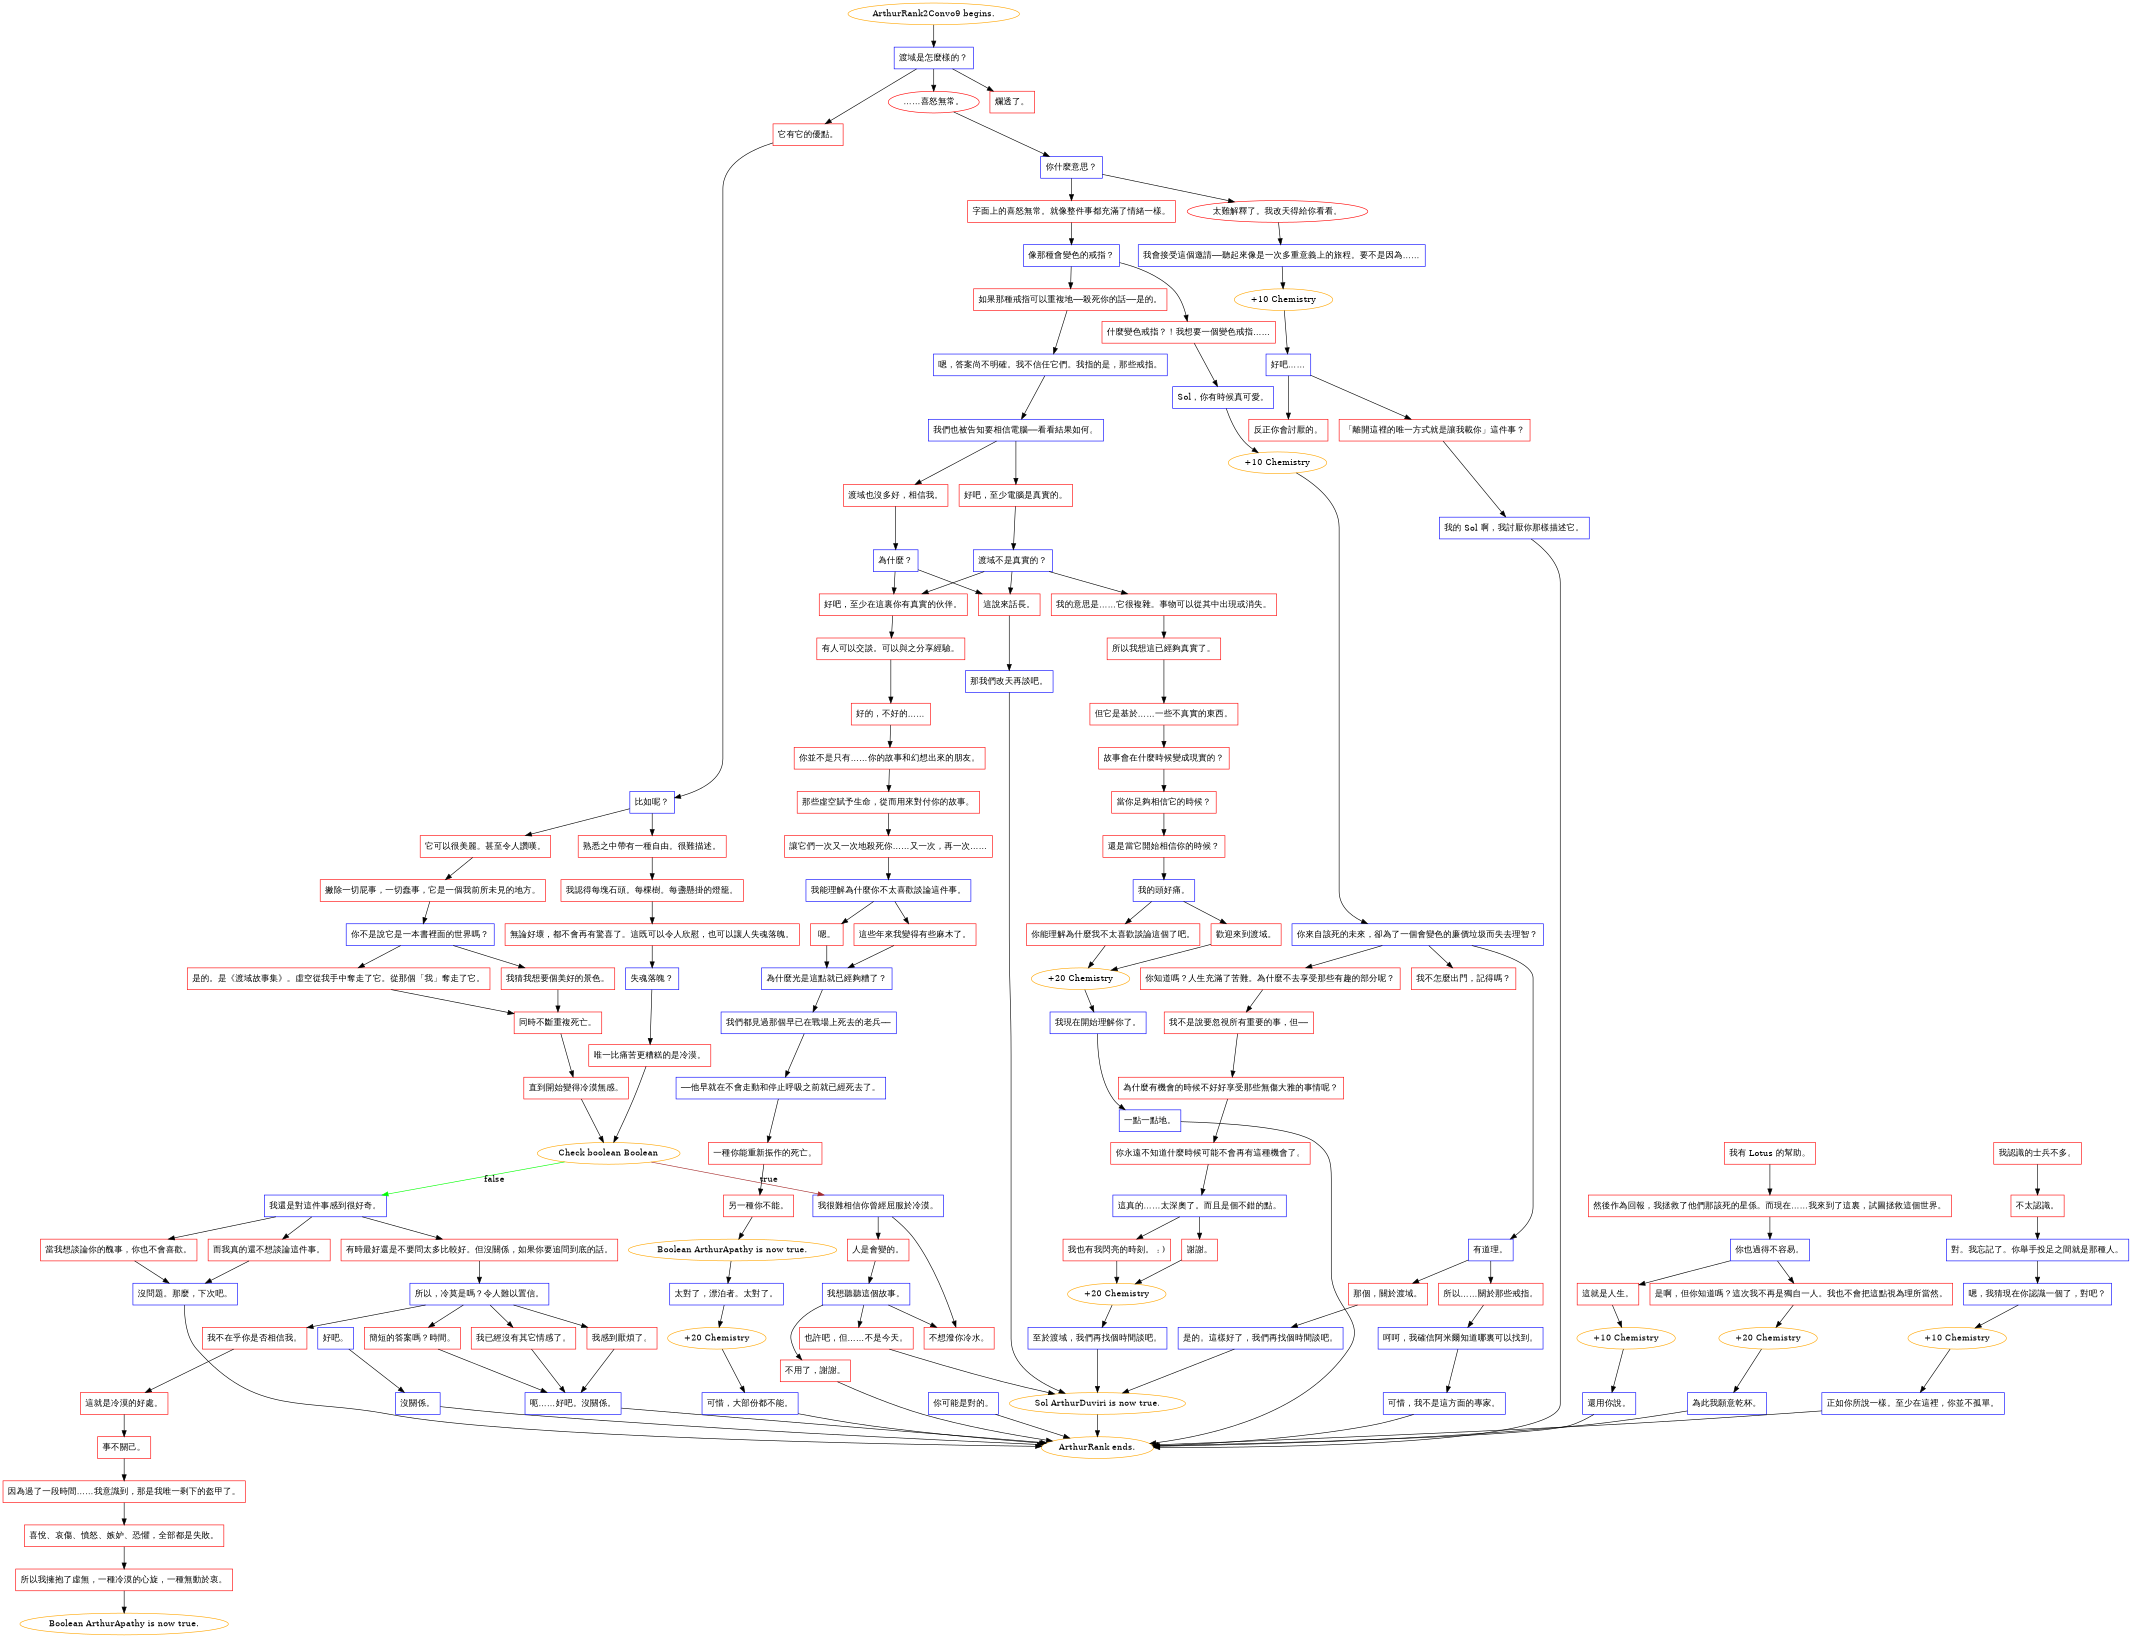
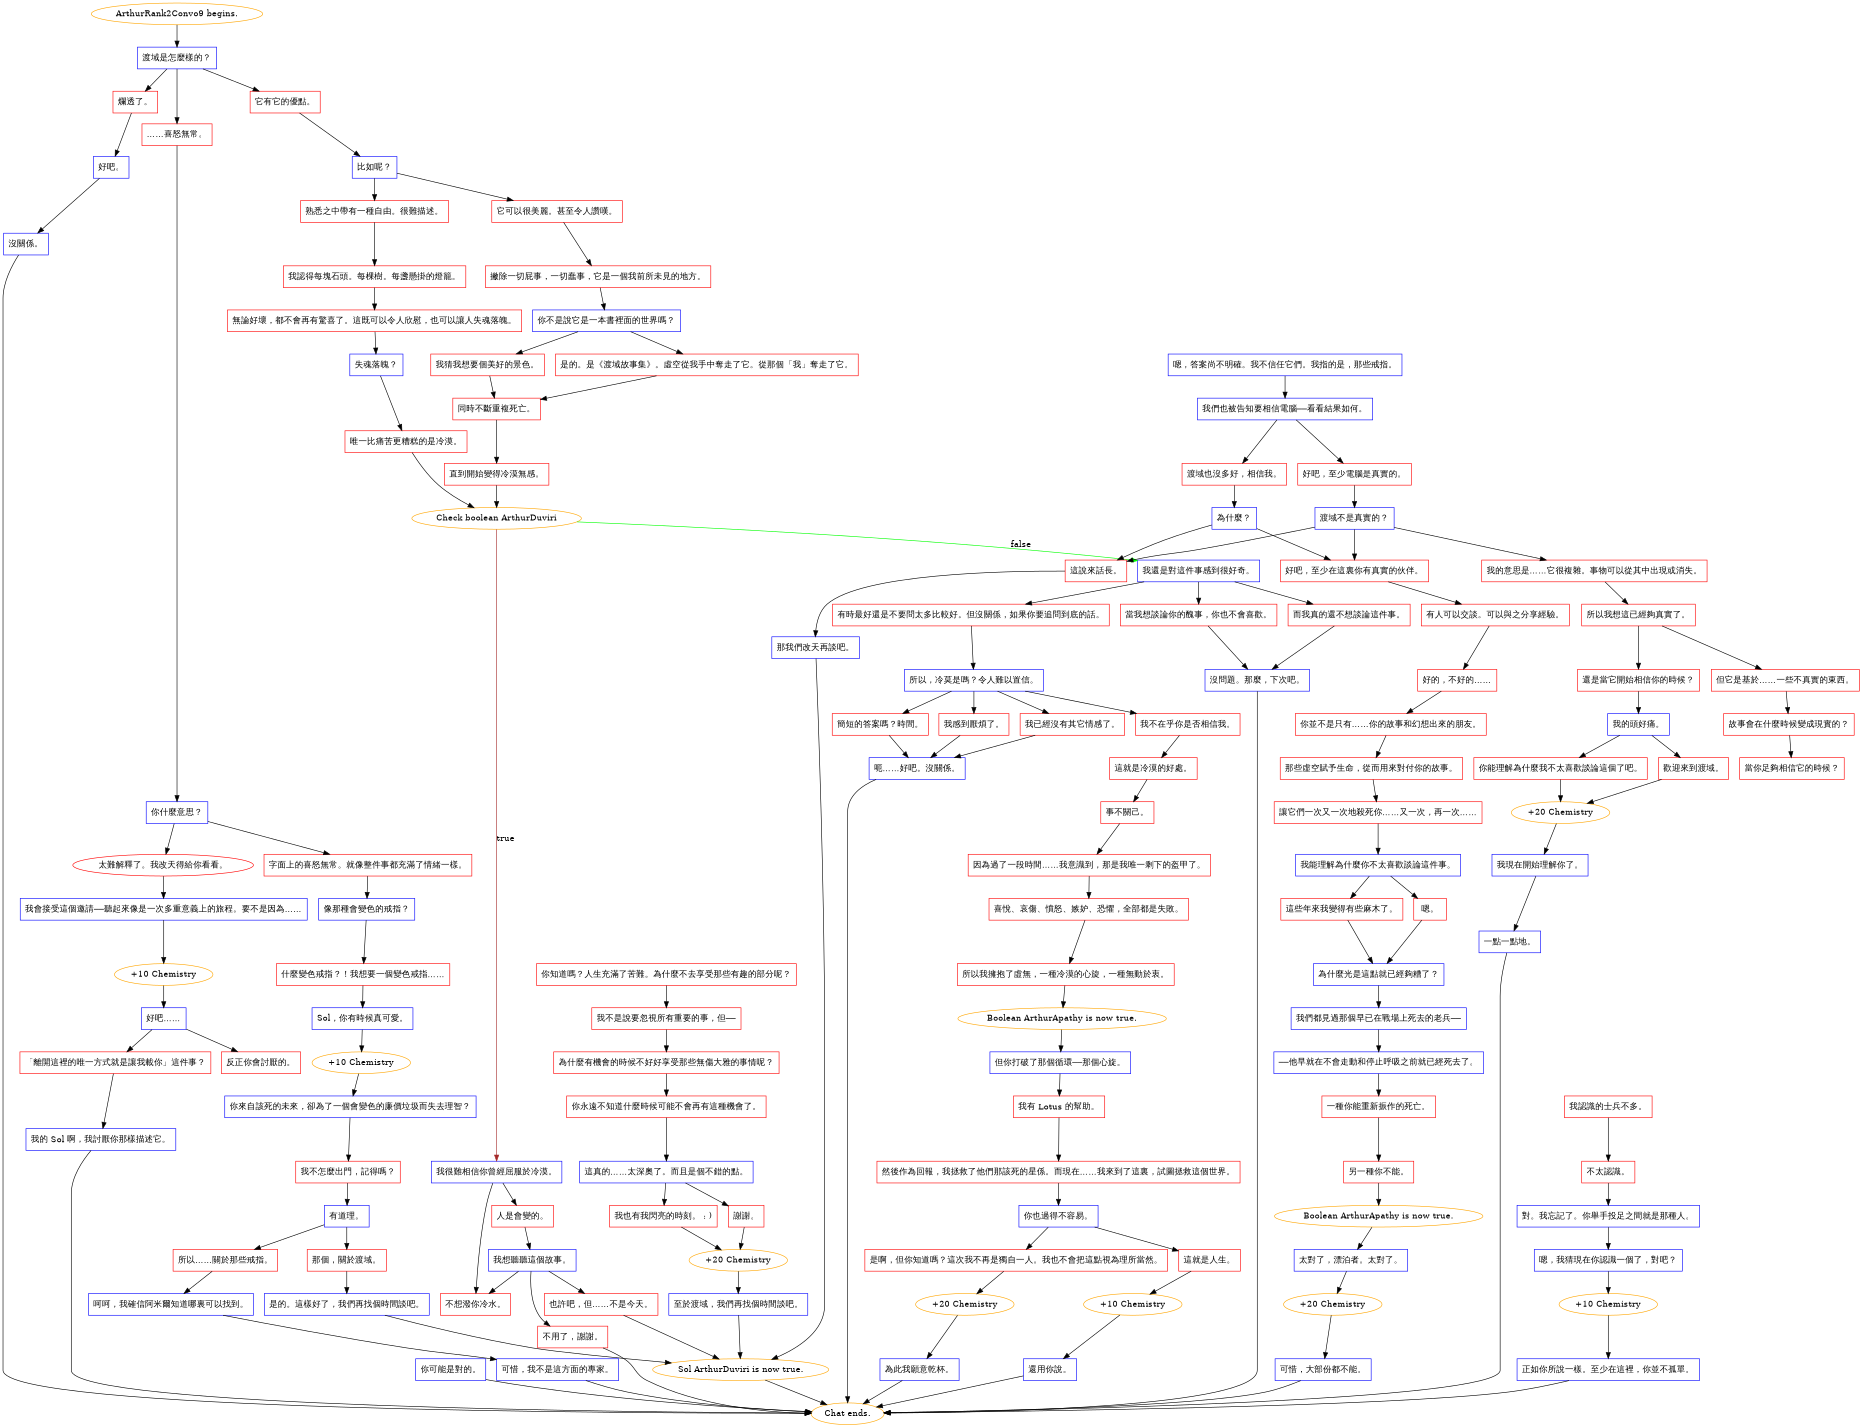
node "……喜怒無常。": shape ellipse -> box
edge "爛透了。" -> "好吧。": added
node "如果那種戒指可以重複地──殺死你的話──是的。": removed
edge "當你足夠相信它的時候？" -> "還是當它開始相信你的時候？": now "所以我想這已經夠真實了。" -> "還是當它開始相信你的時候？"
edge "你來自該死的未來，卻為了一個會變色的廉價垃圾而失去理智？" -> "你知道嗎？人生充滿了苦難。為什麼不去享受那些有趣的部分呢？": removed
node "但你打破了那個循環──那個心旋。": added
edge "你來自該死的未來，卻為了一個會變色的廉價垃圾而失去理智？" -> "有道理。": now "我不怎麼出門，記得嗎？" -> "有道理。"
node "Check boolean Boolean": label "Check boolean Boolean" -> "Check boolean ArthurDuviri"
node "ArthurRank ends.": label "ArthurRank ends." -> "Chat ends."
